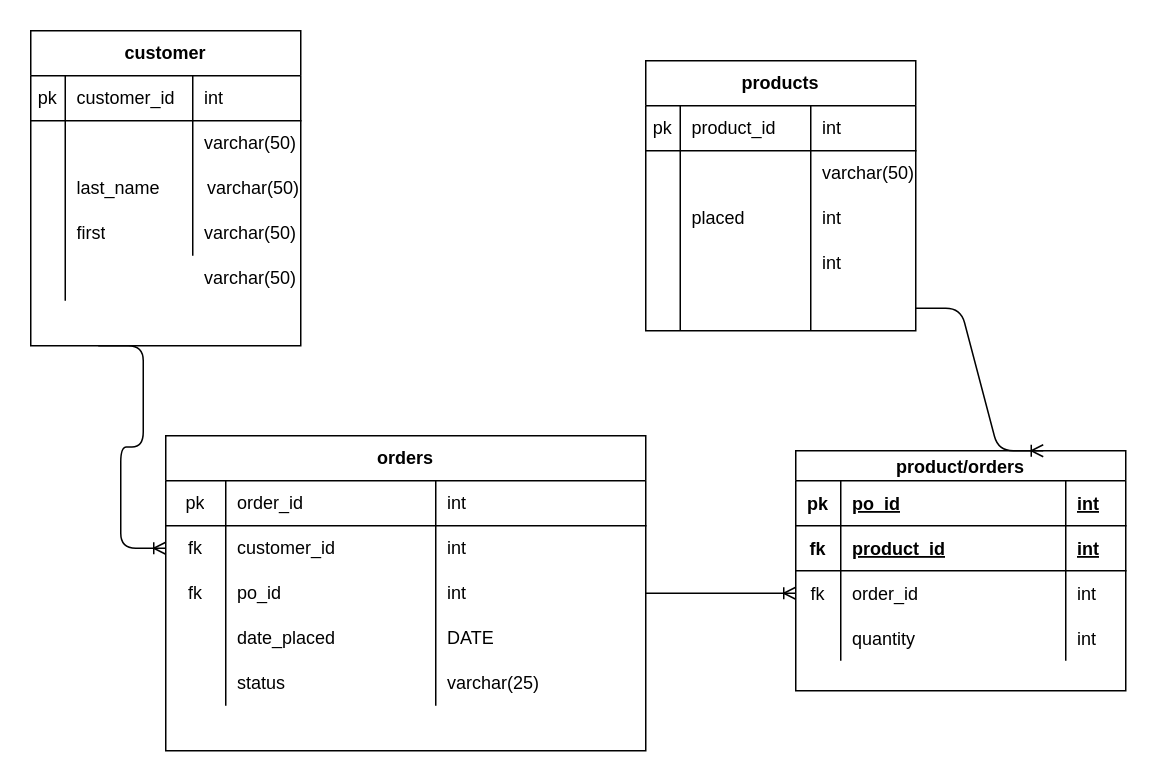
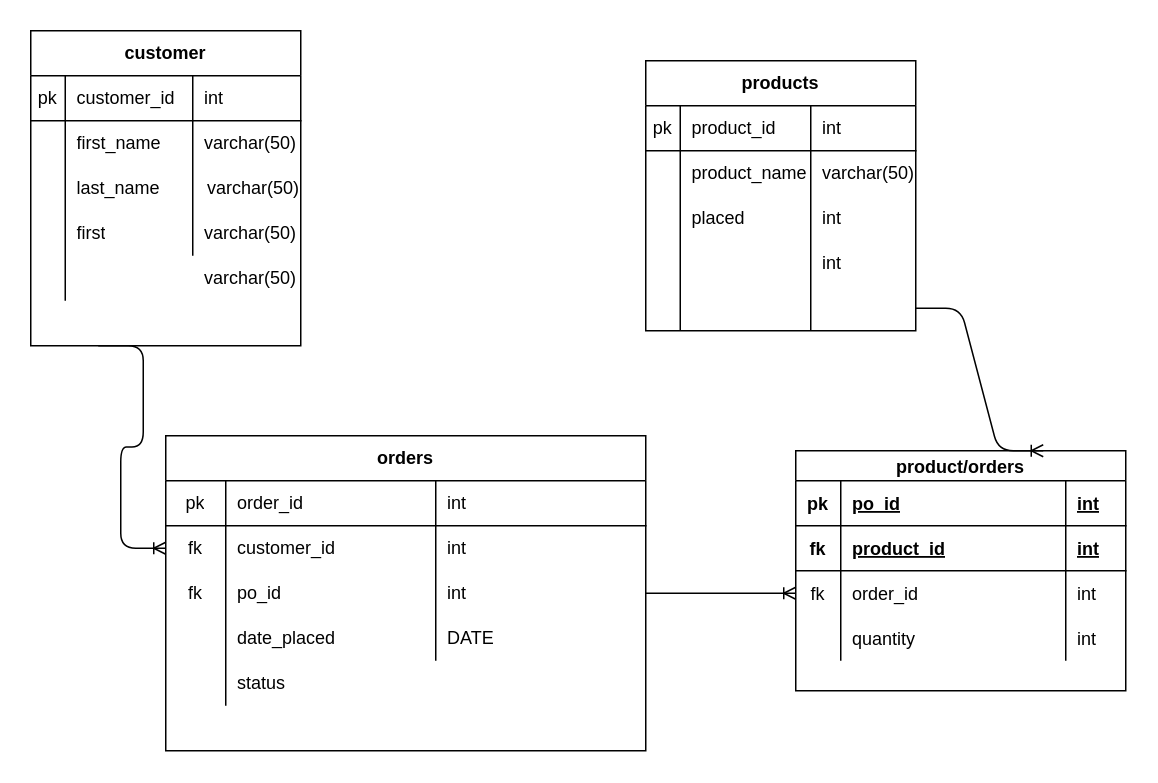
node "first_name": added
node "product_name": added
node "varchar(25)": removed
